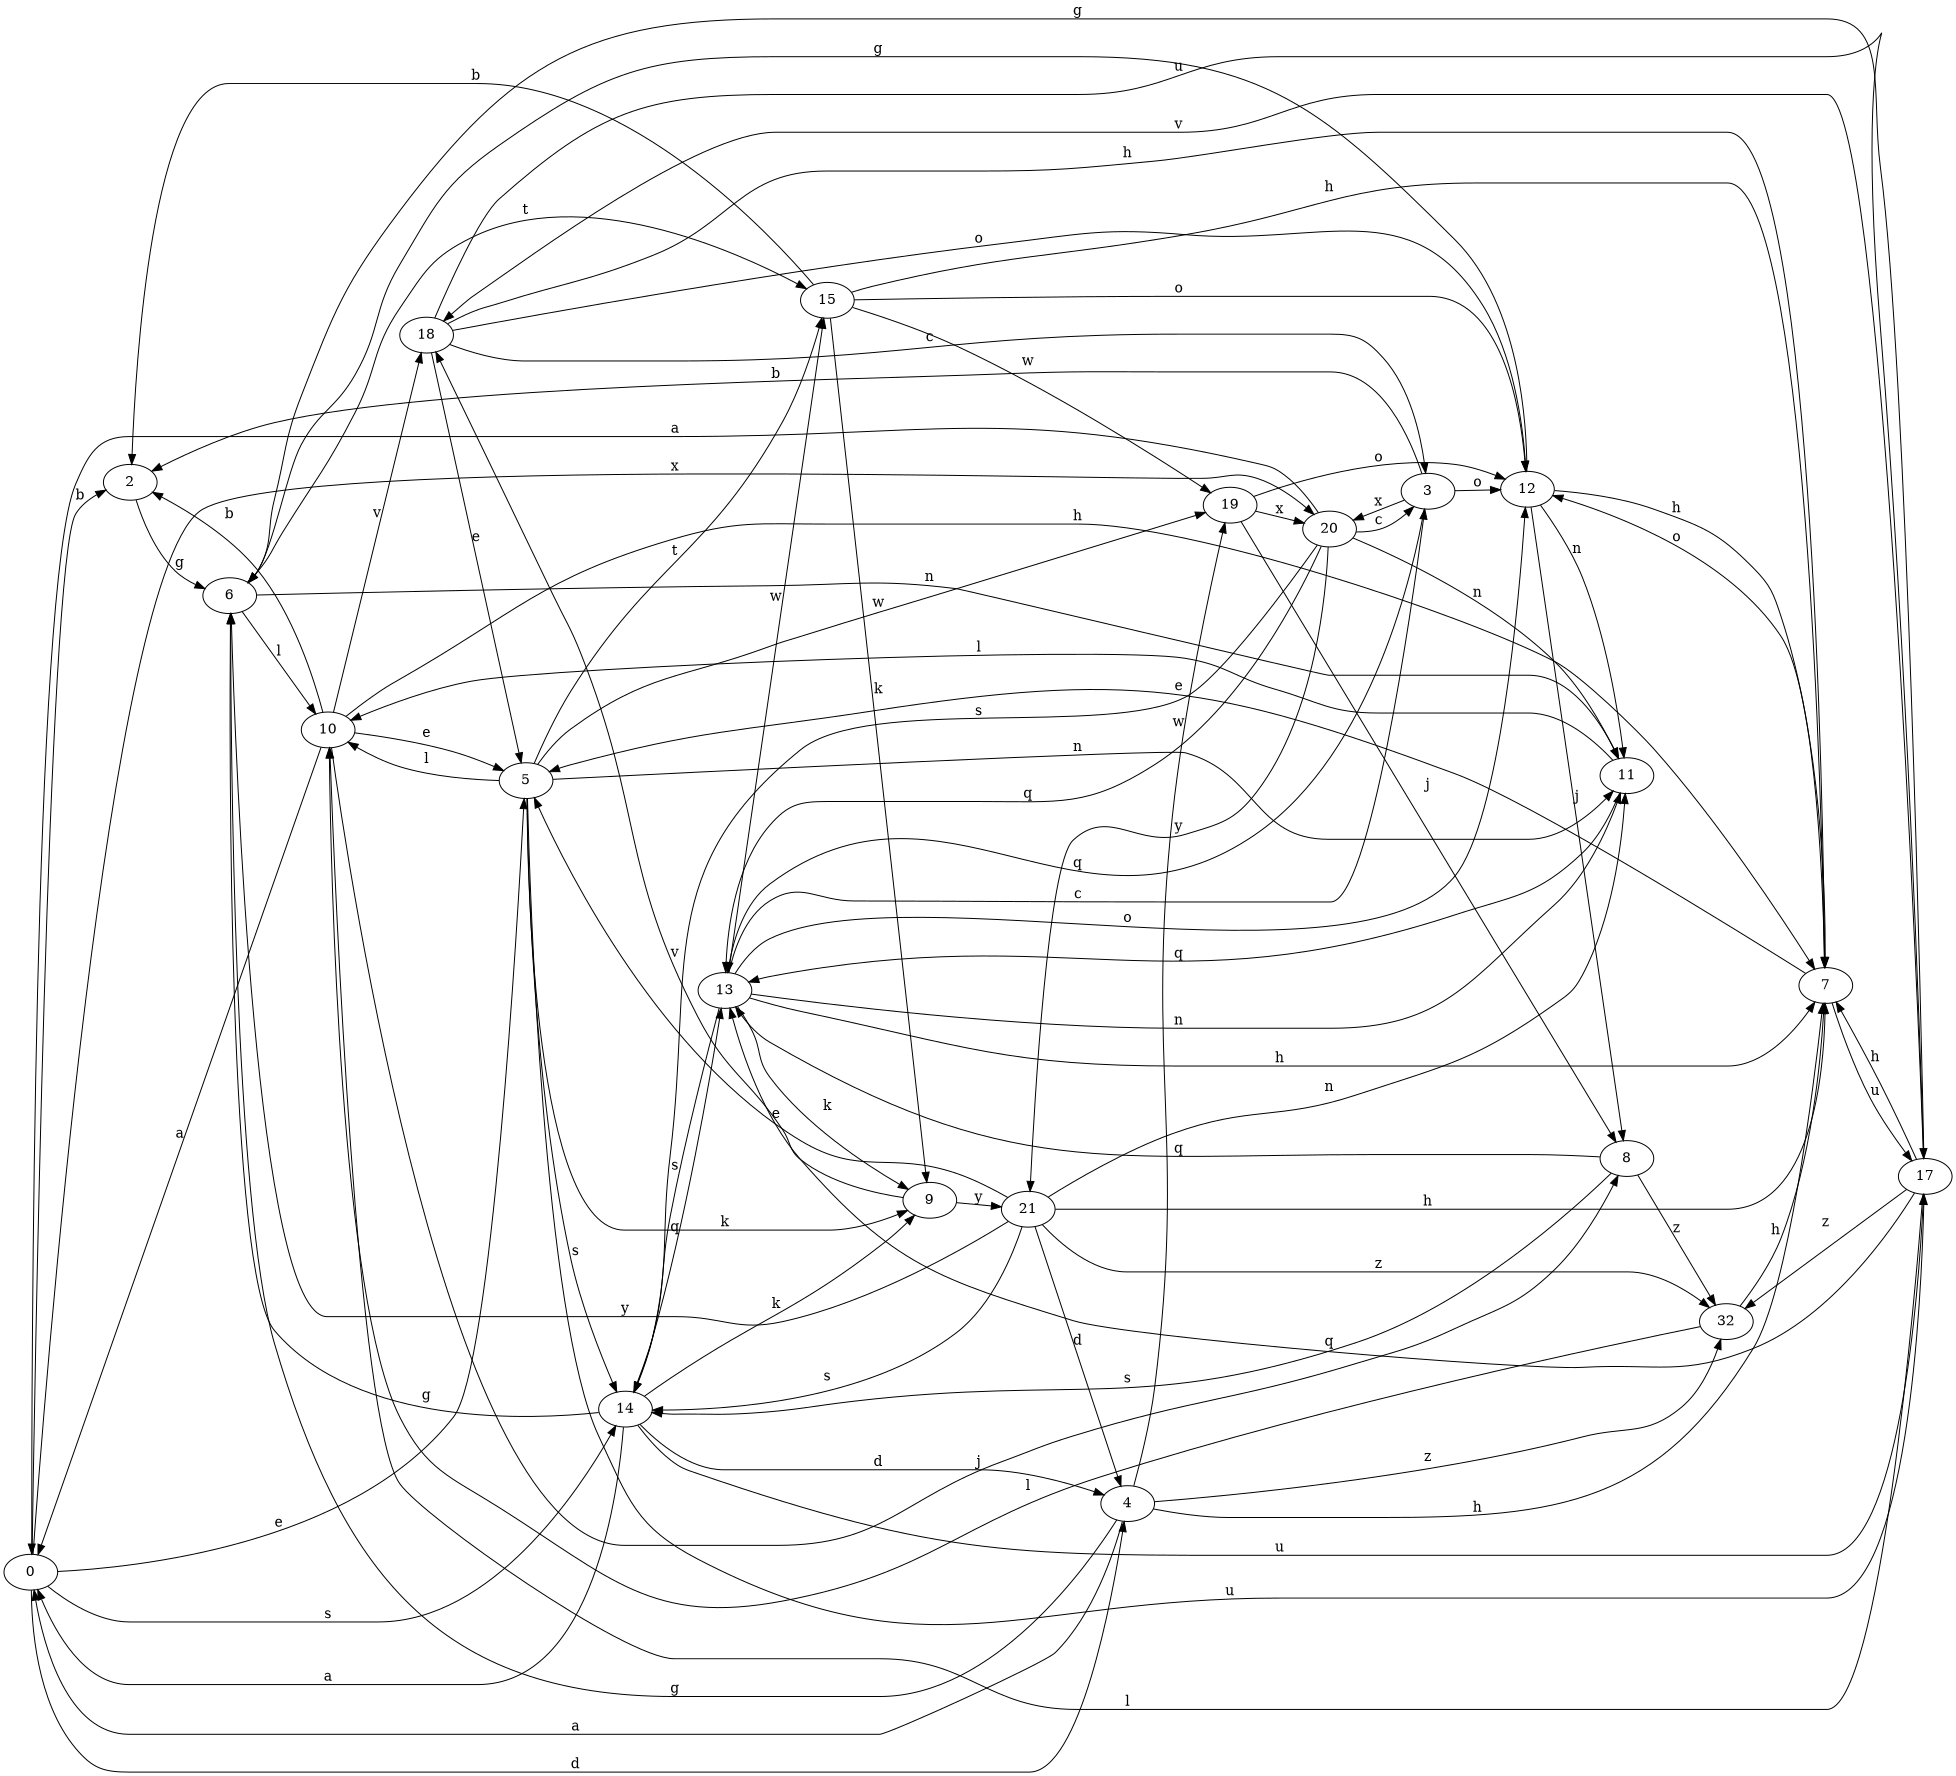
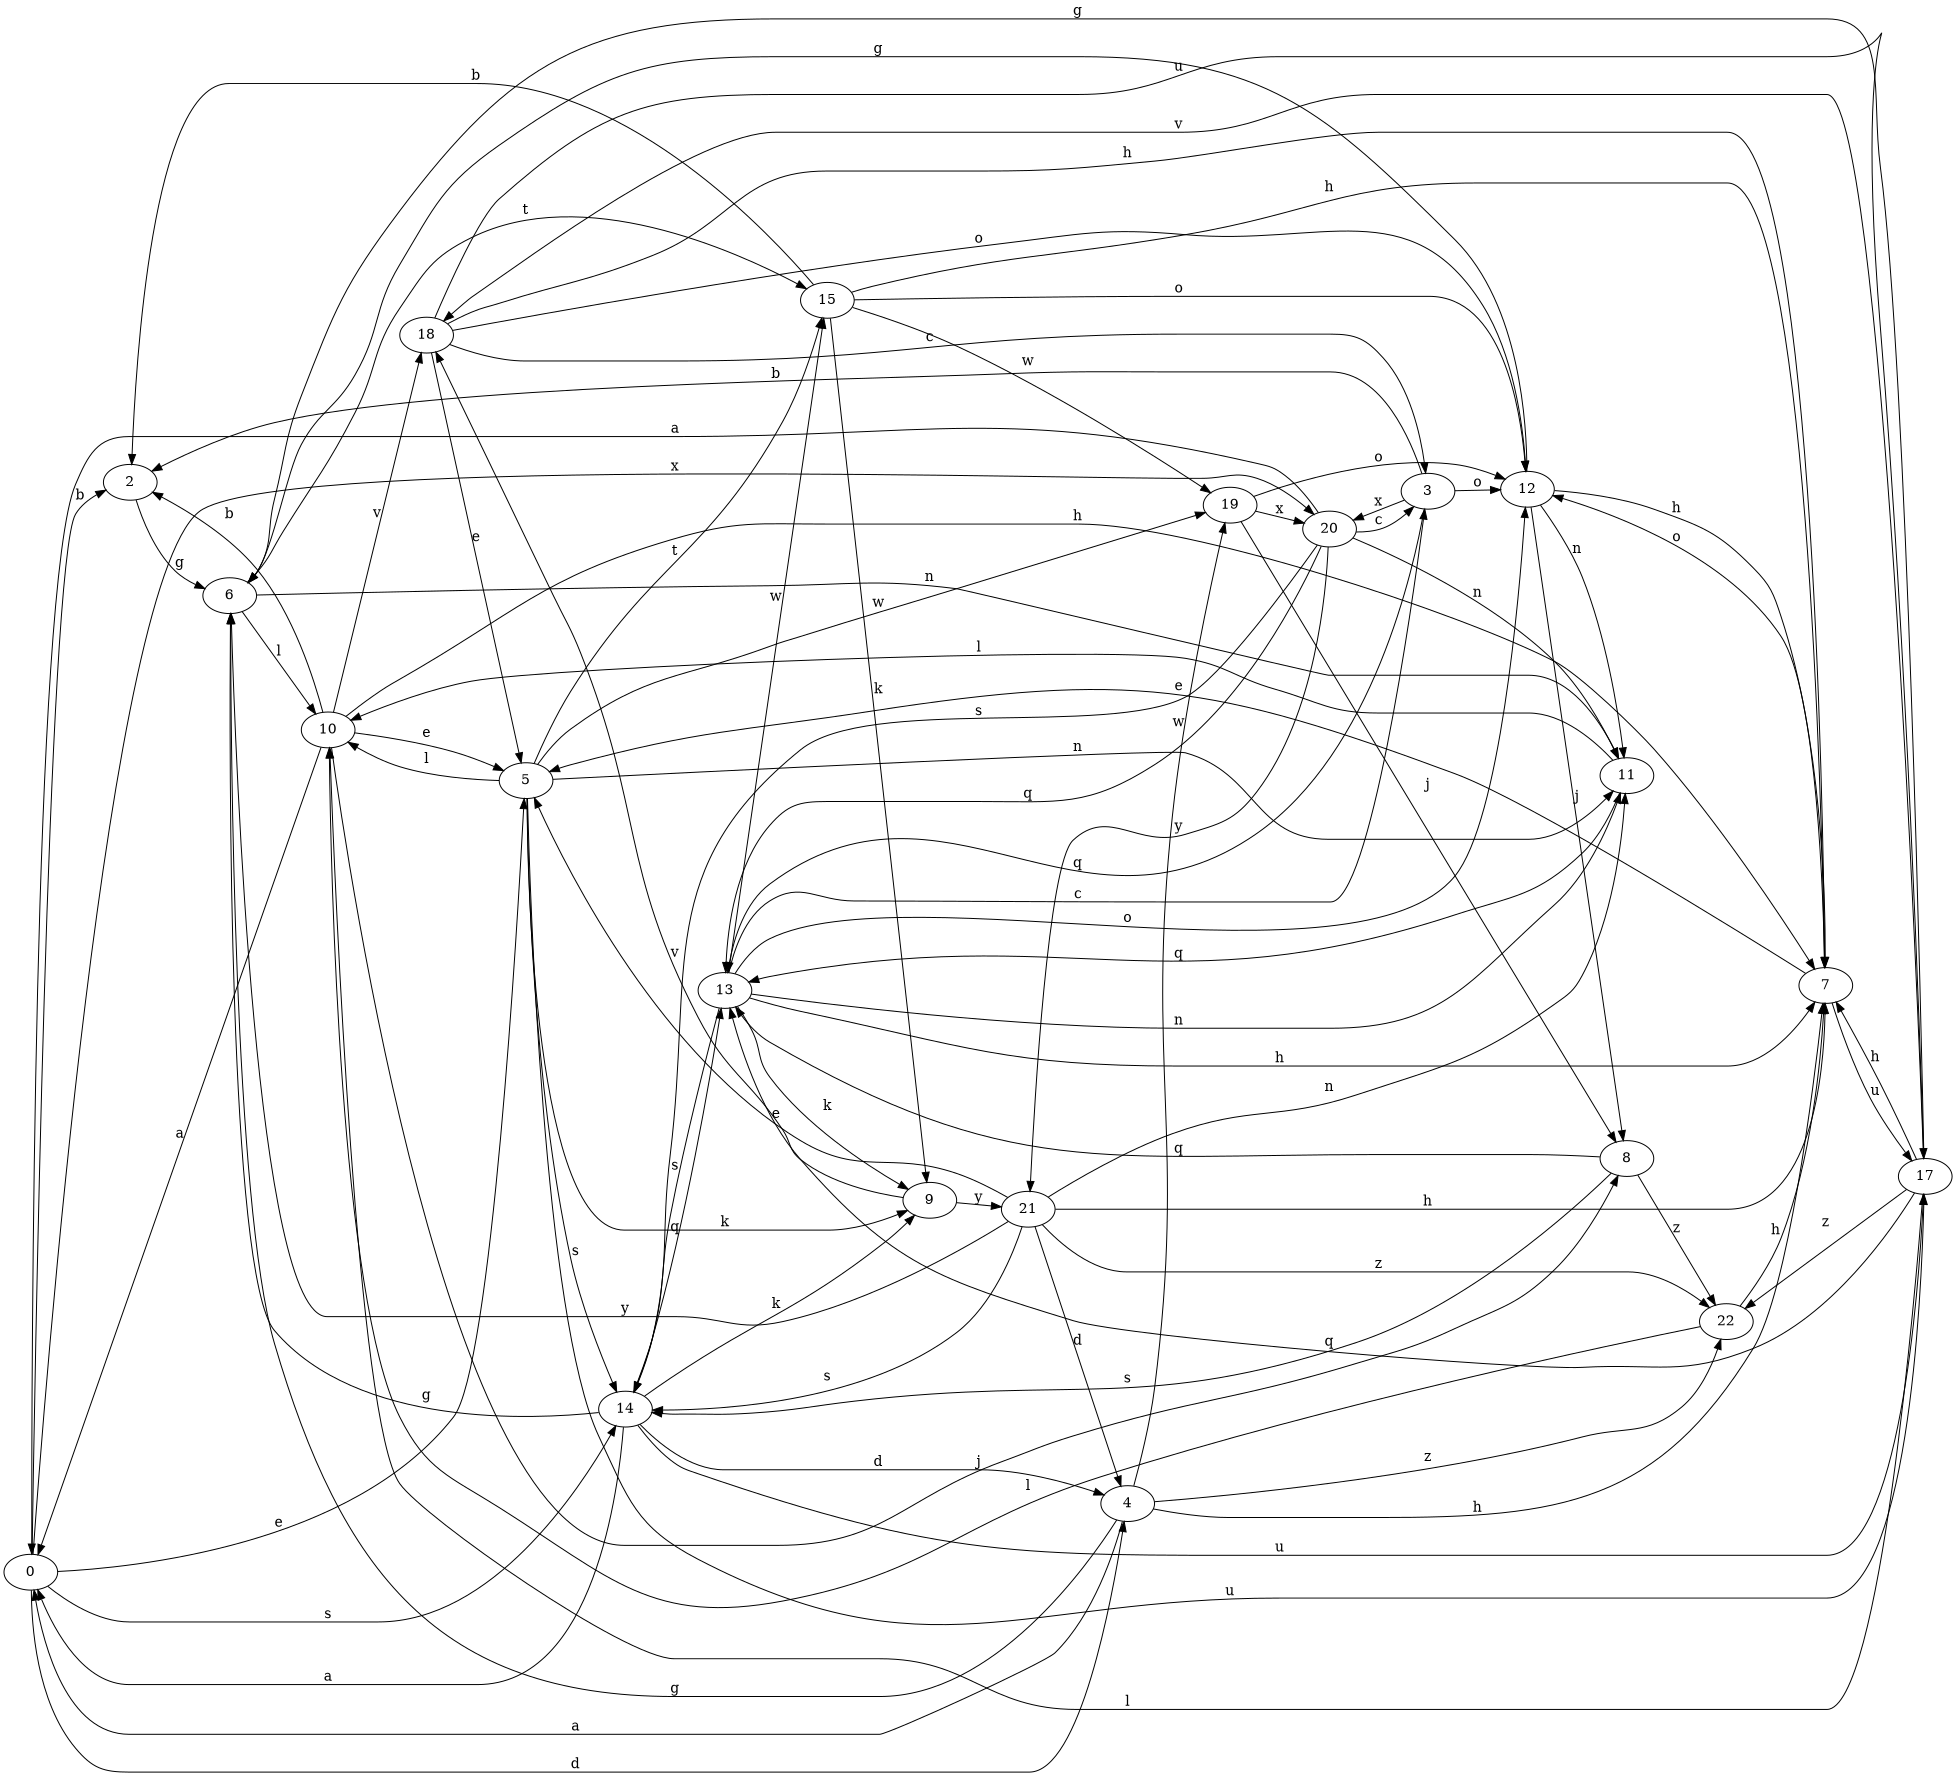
node "32": label "32" -> "22"
